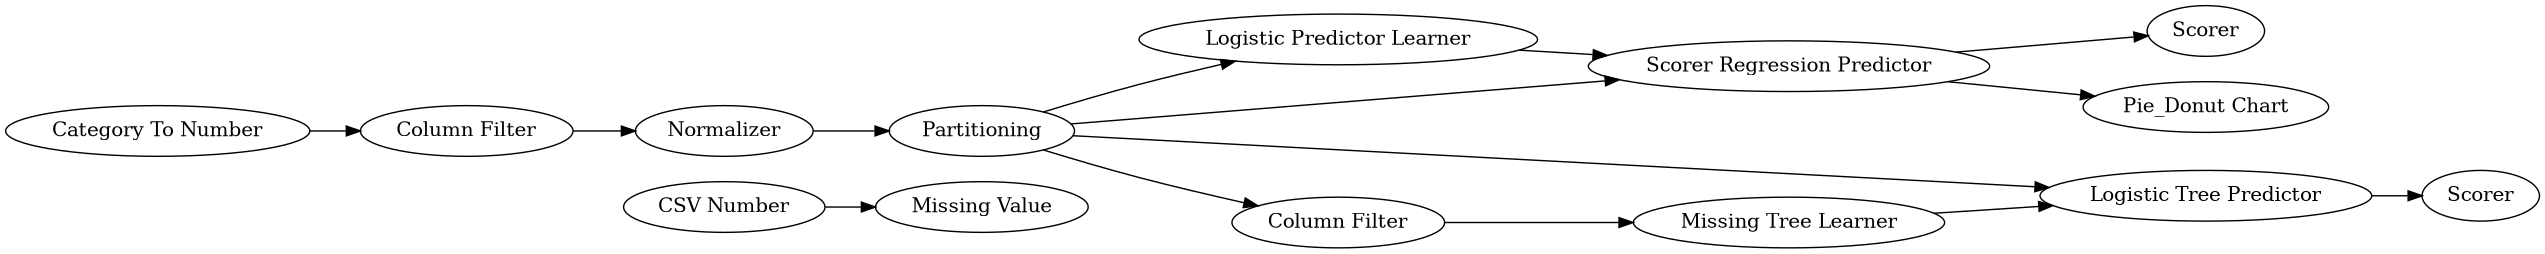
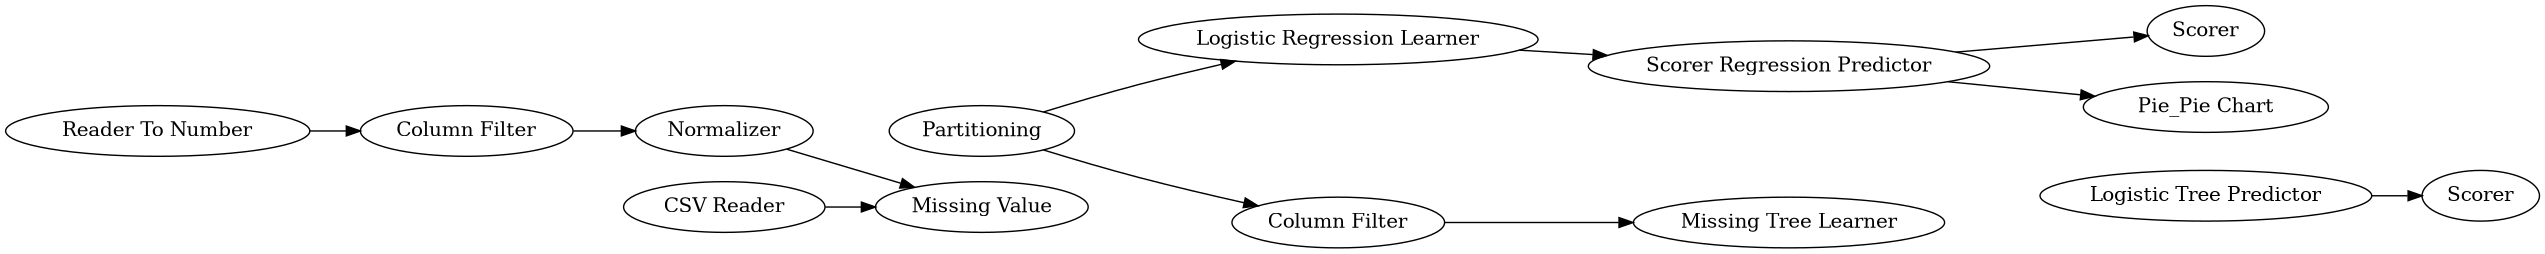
node "Logistic Predictor Learner": label "Logistic Predictor Learner" -> "Logistic Regression Learner"
edge "Partitioning" -> "Scorer Regression Predictor": removed
node "Pie_Donut Chart": label "Pie_Donut Chart" -> "Pie_Pie Chart"
node "Category To Number": label "Category To Number" -> "Reader To Number"
edge "Normalizer" -> "Partitioning": now "Normalizer" -> "Missing Value"
edge "Partitioning" -> "Logistic Tree Predictor": removed
node "CSV Number": label "CSV Number" -> "CSV Reader"
edge "Missing Tree Learner" -> "Logistic Tree Predictor": removed
